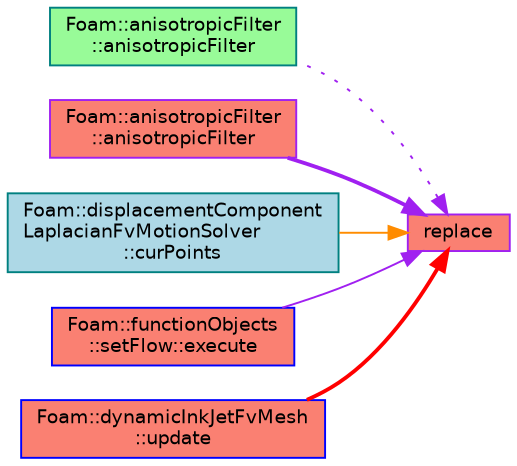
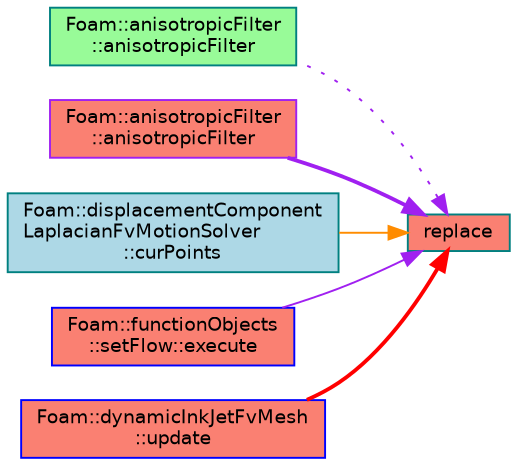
node "replace": color purple -> teal
